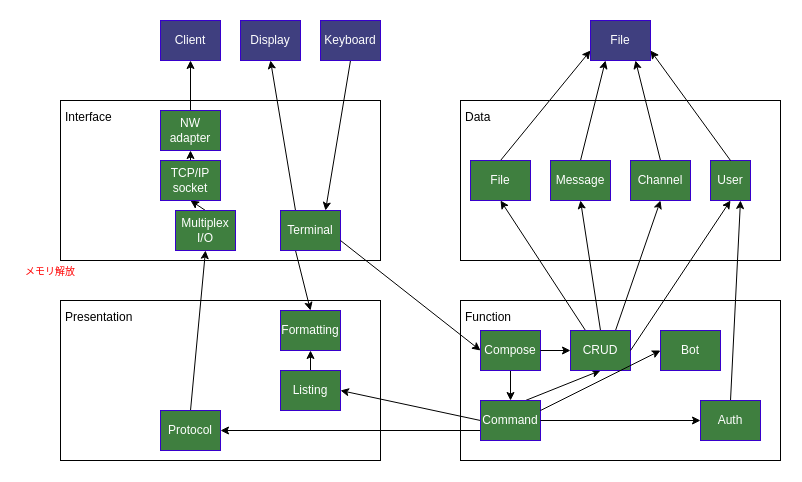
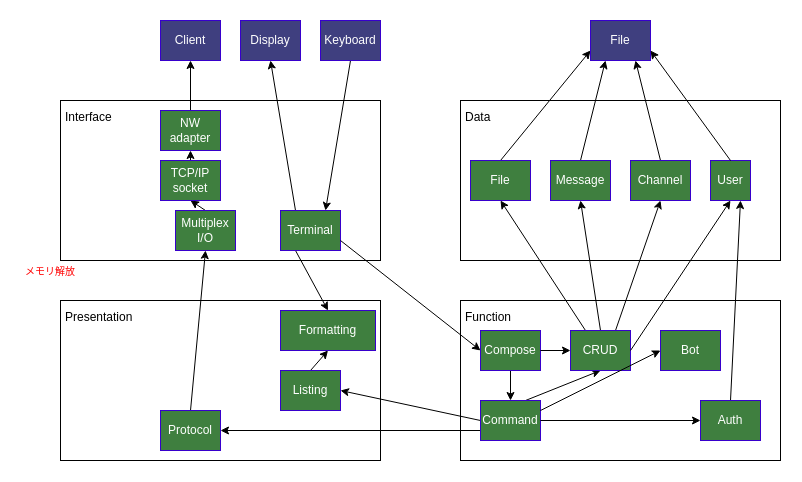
node "Formatting": size 60x40 -> 95x40
